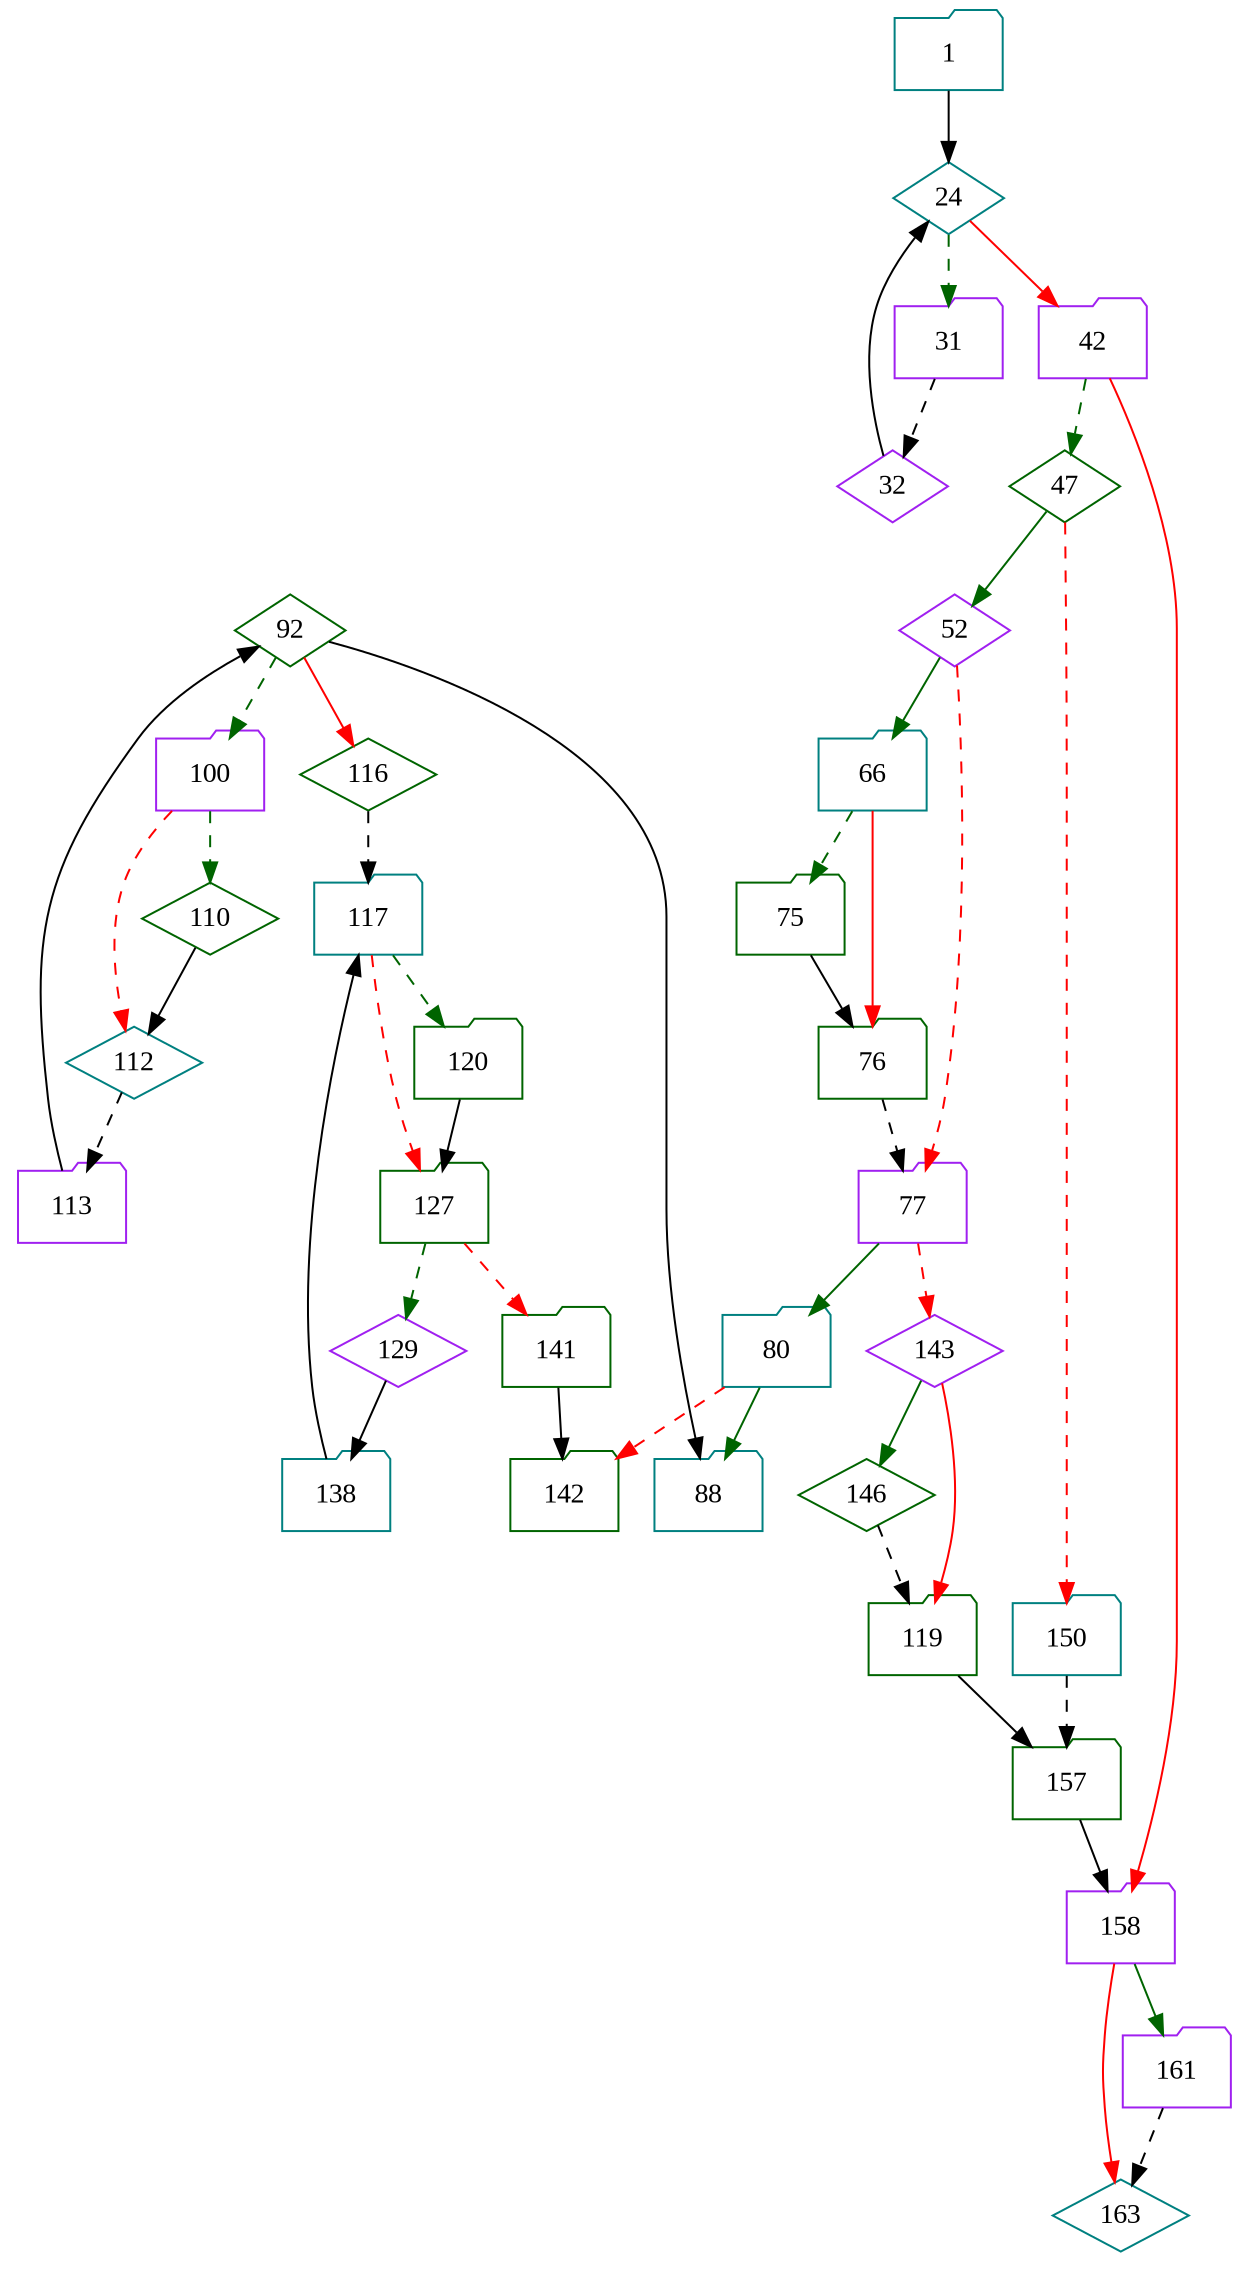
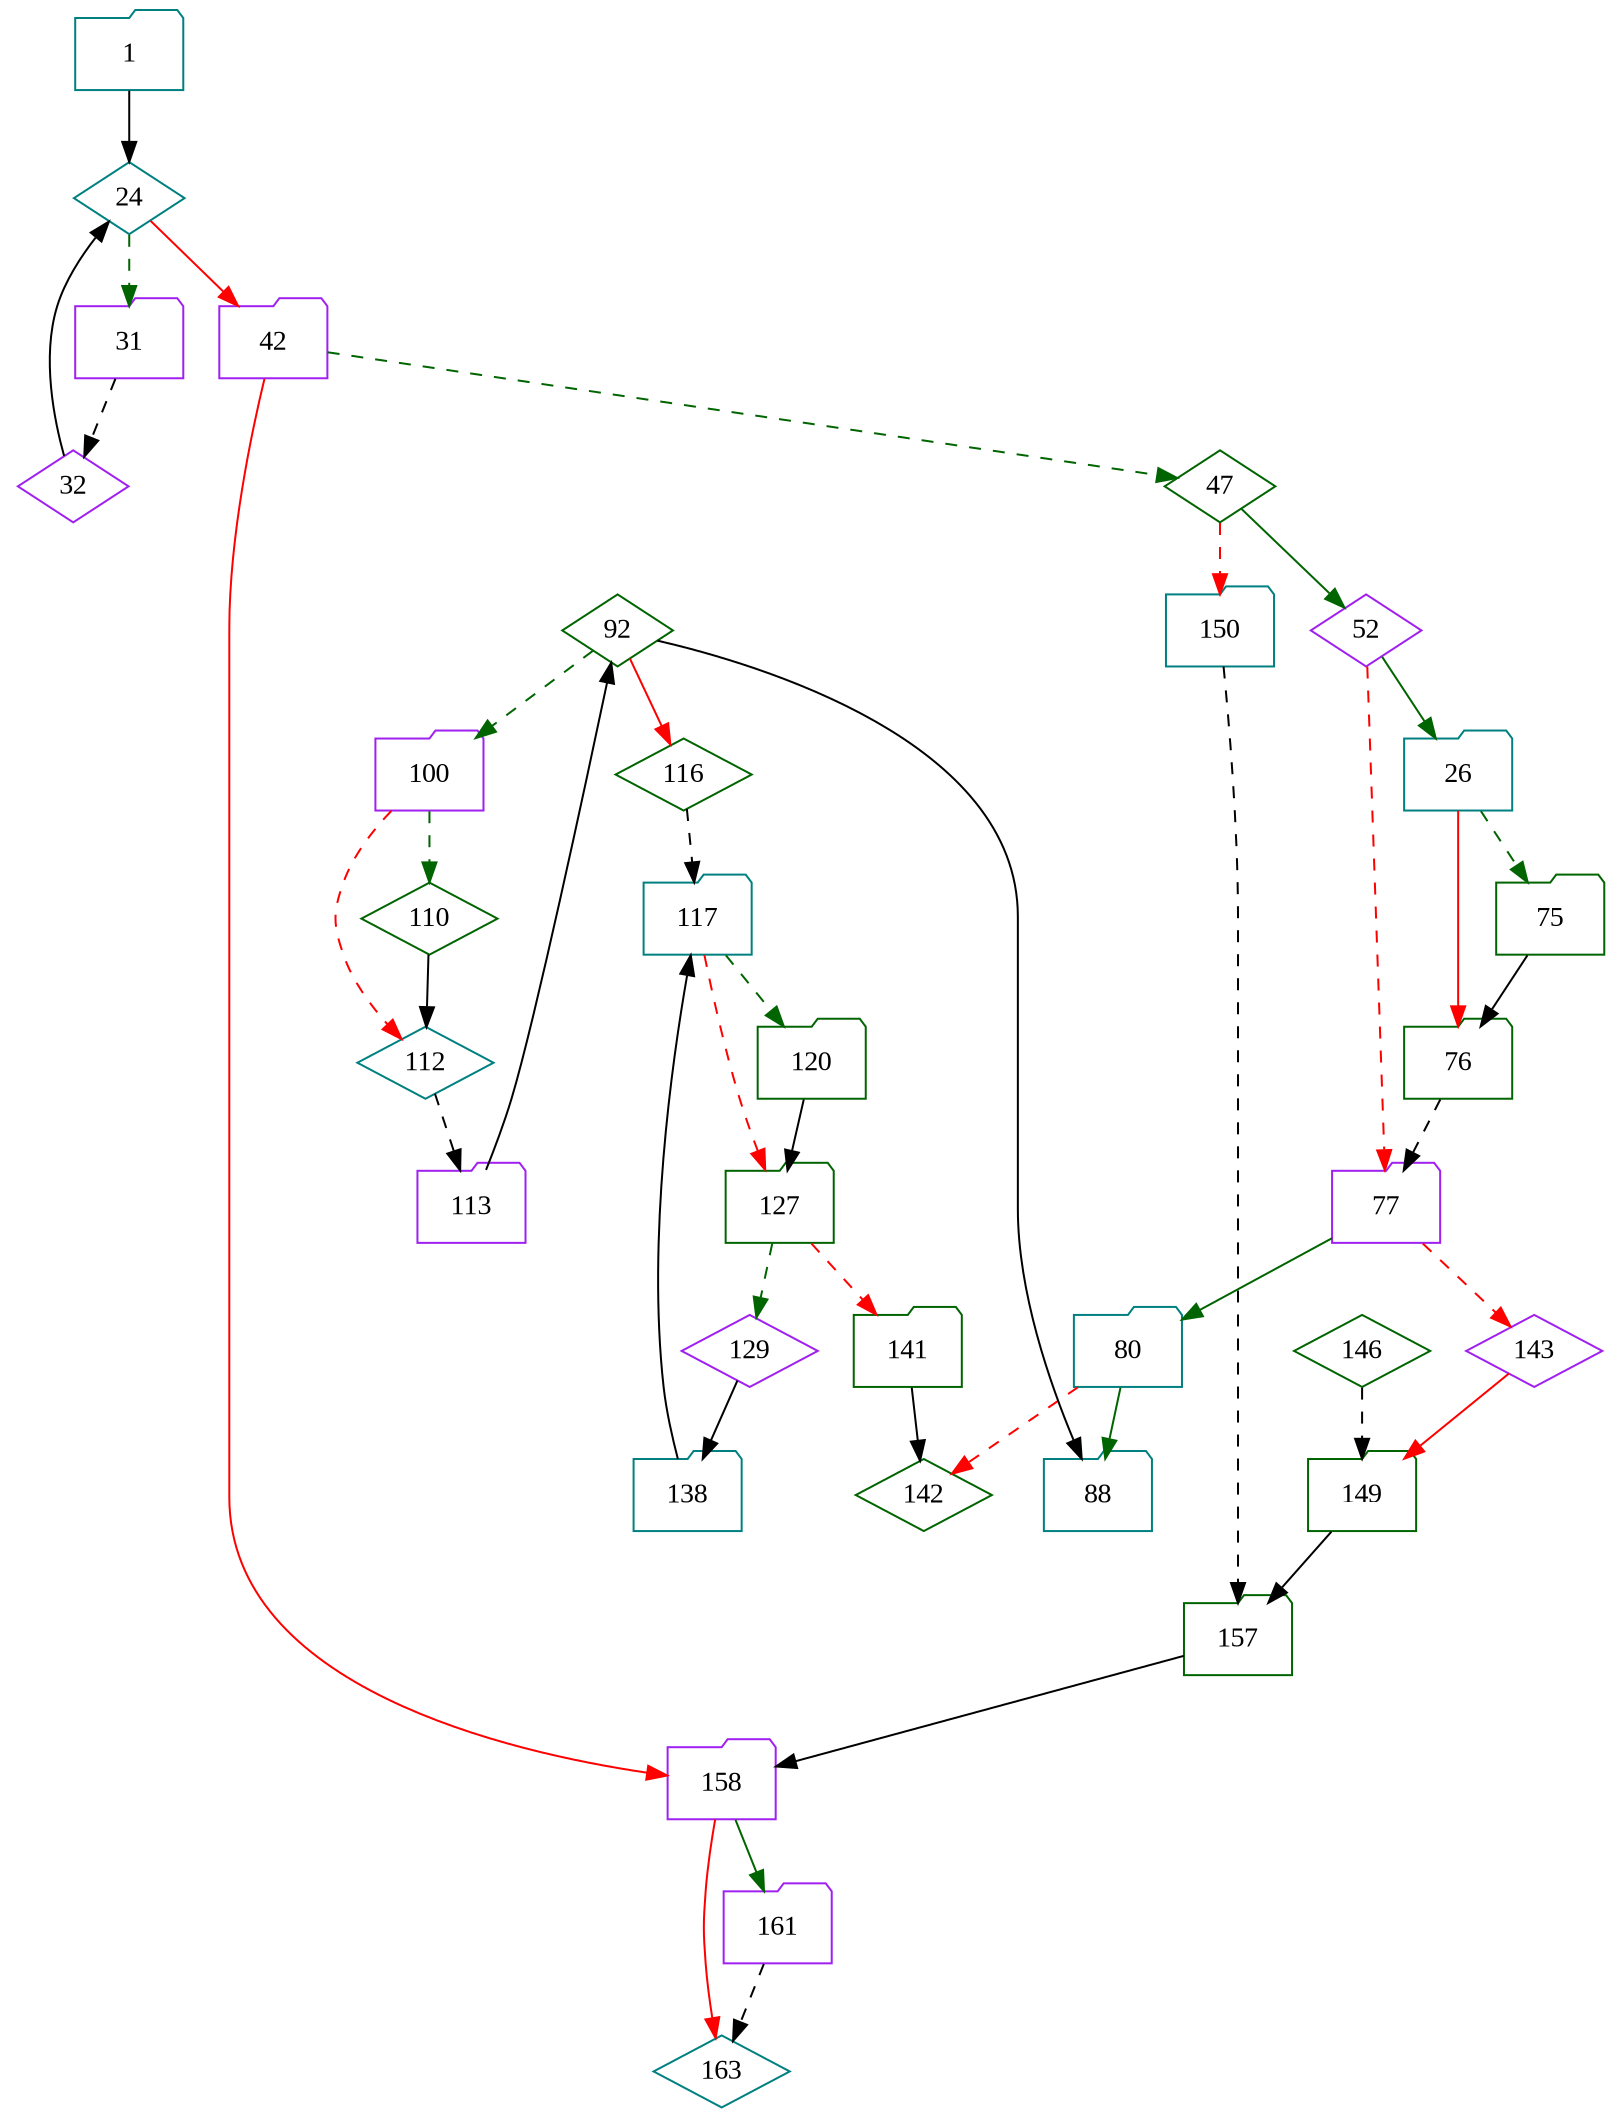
node "66": label "66" -> "26"
edge "143" -> "146": removed
node "142": shape folder -> diamond
node "119": label "119" -> "149"
